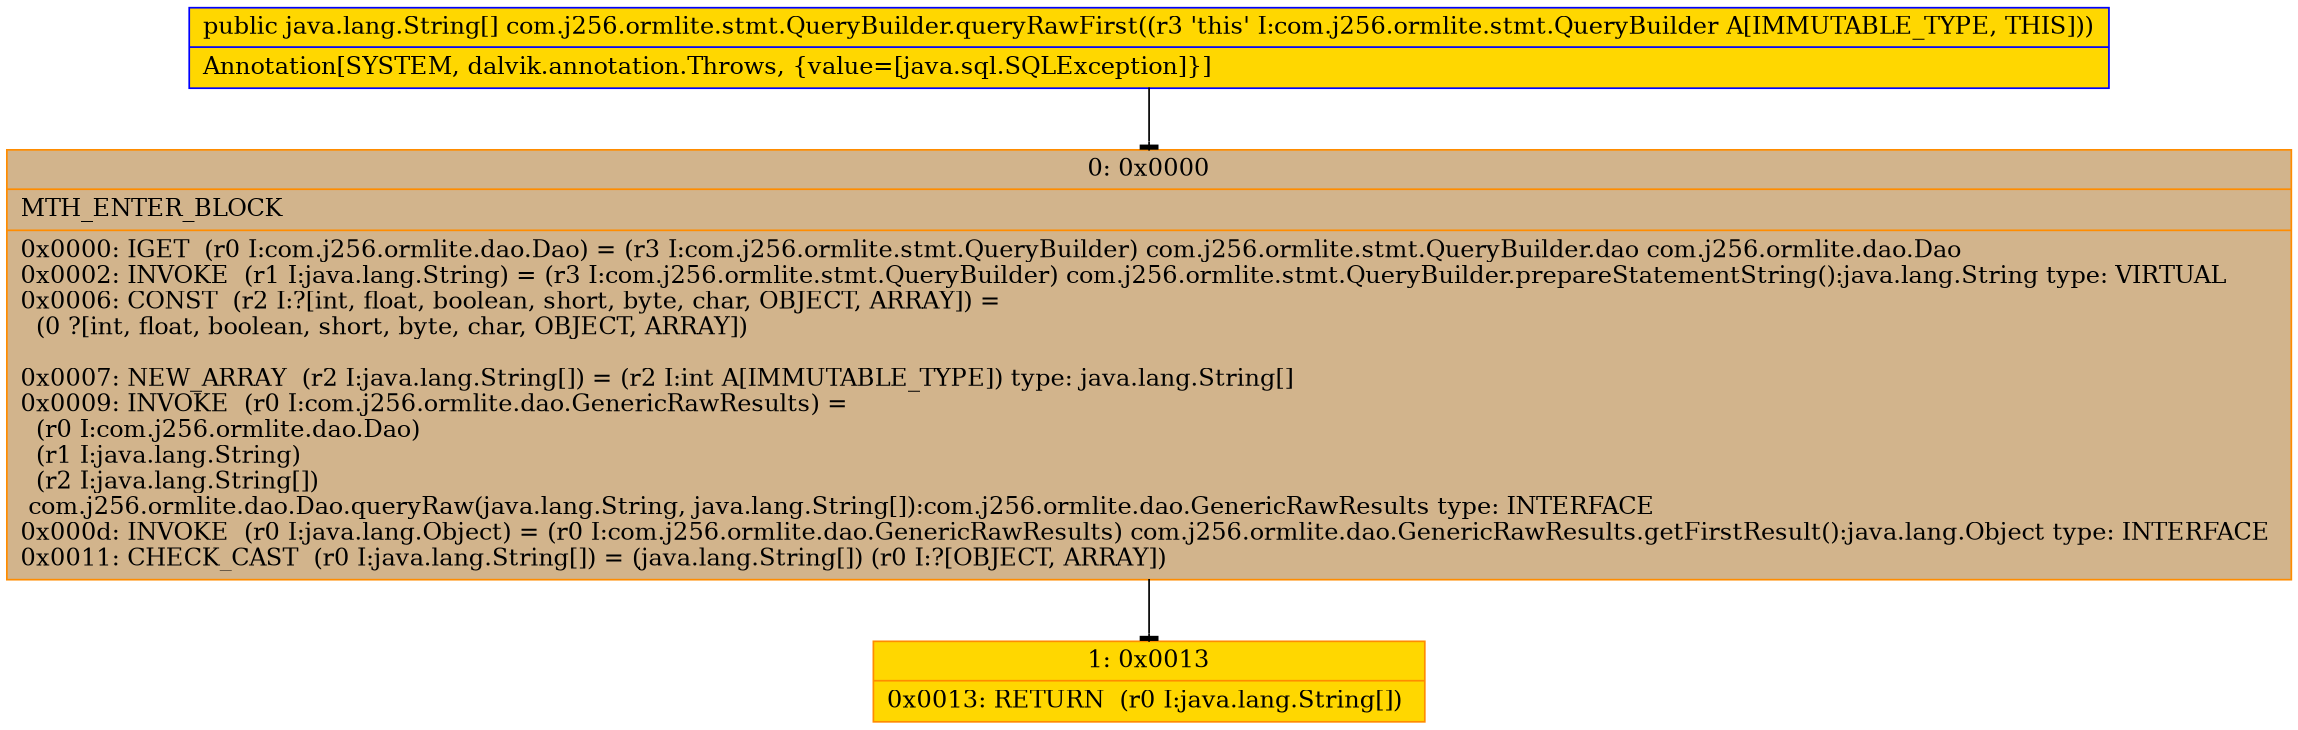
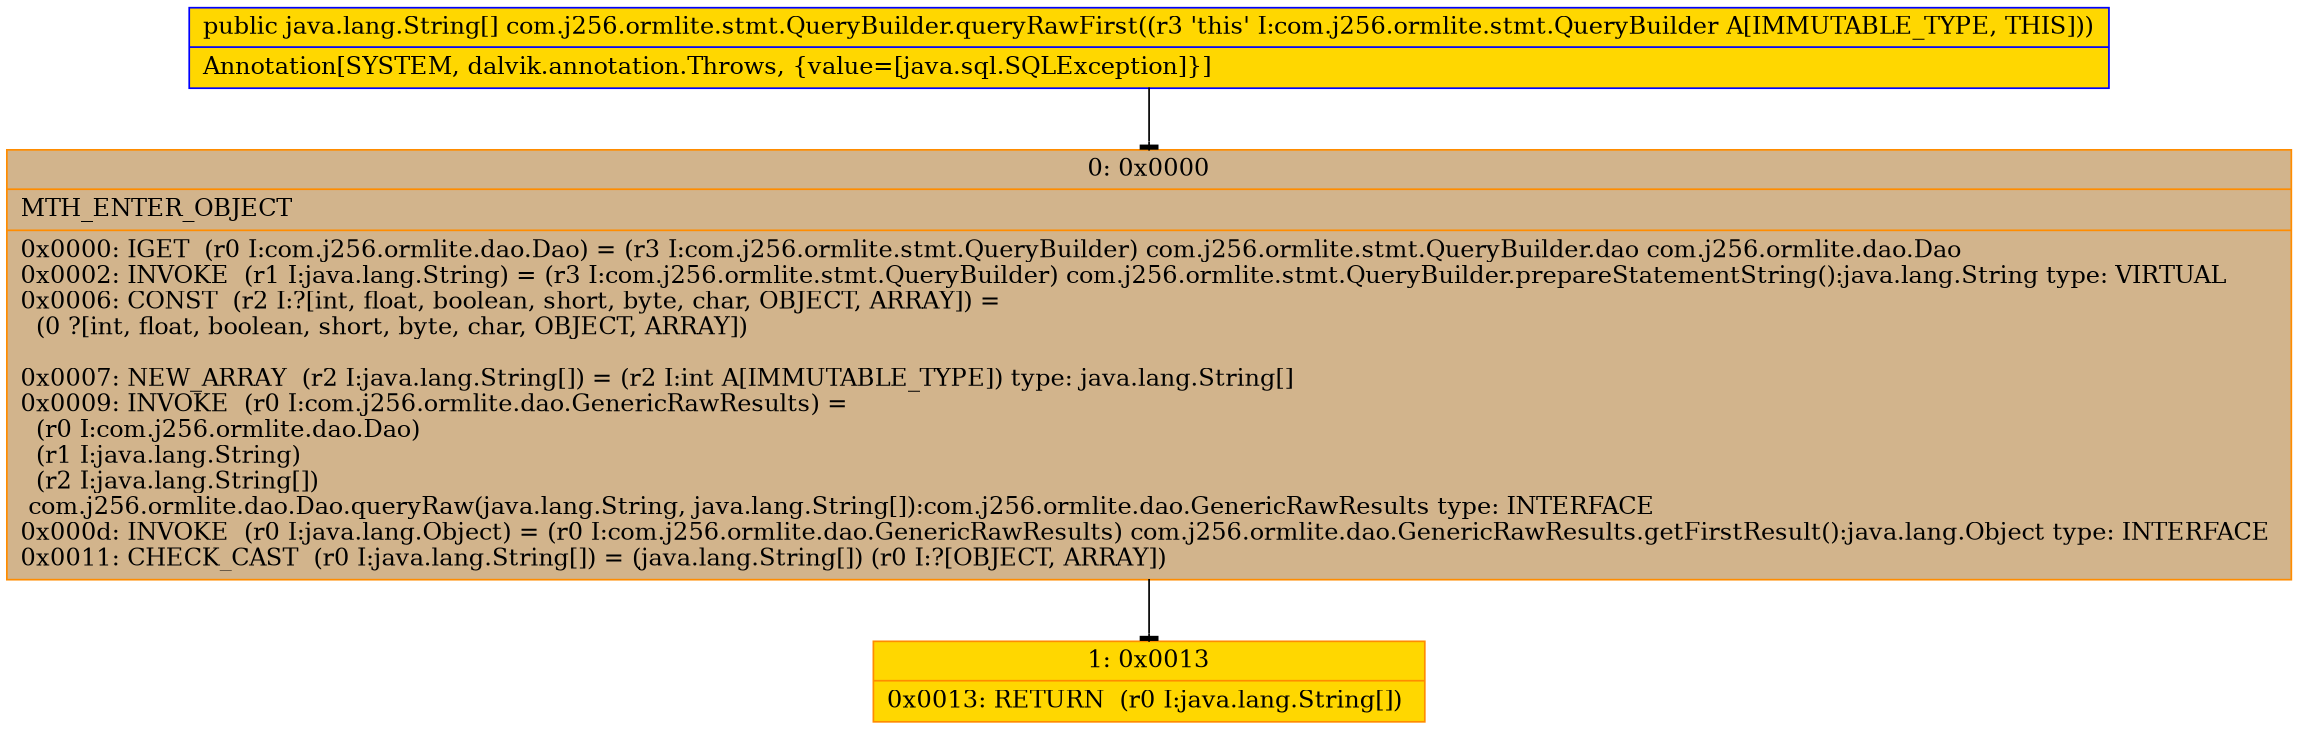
node "0: 0x0000": text "MTH_ENTER_BLOCK" -> "MTH_ENTER_OBJECT"
